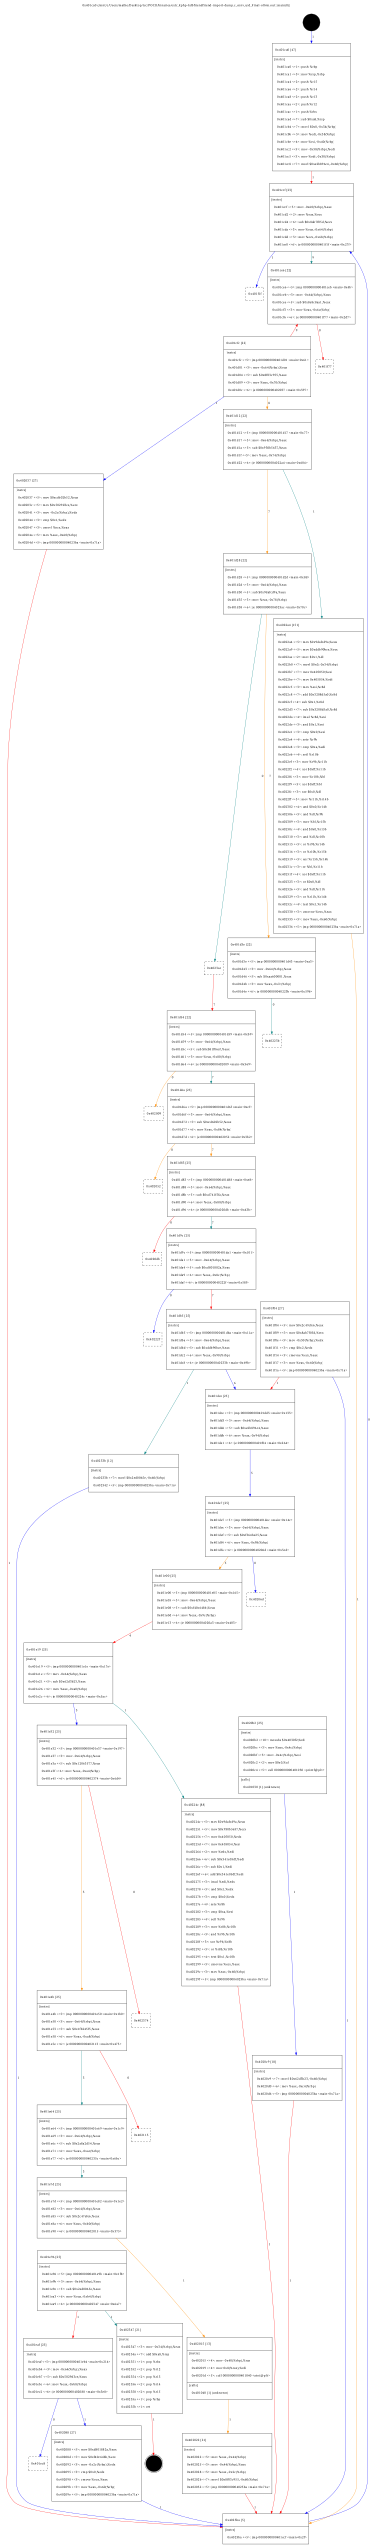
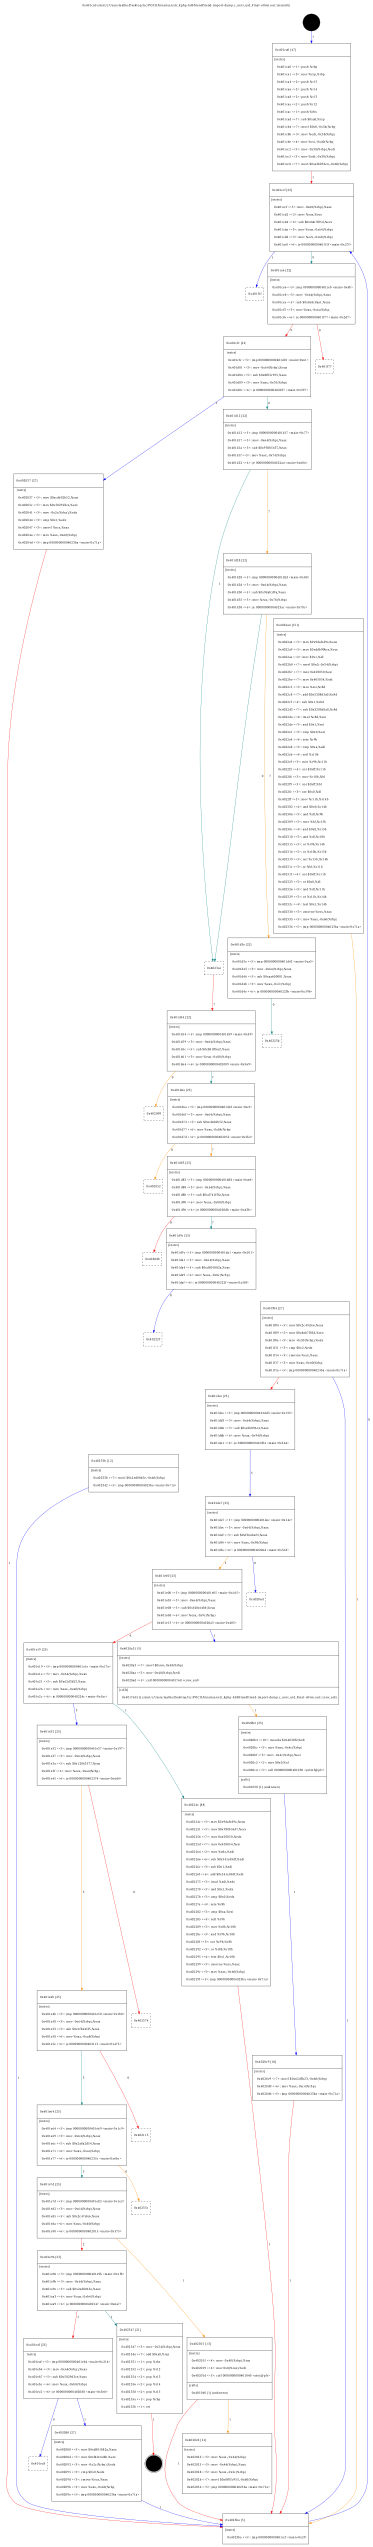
edge "0x401cfc [22]" -> "0x401ce6 [22]": reversed
edge "0x401cfc [22]" -> "0x401d12 [22]": color darkorange -> teal
edge "0x401d12 [22]" -> "0x4022a4 [151]": now "0x401d12 [22]" -> "0x4023ac"
node "0x401db5 [25]": removed
node "0x4020a3 [15]": added
node "0x40235c": added
edge "0x401e7d [25]" -> "0x401e96 [25]": added, label "2"
edge "0x402022 [21]" -> "0x4023ba [5]": now "0x402015 [13]" -> "0x4023ba [5]"
